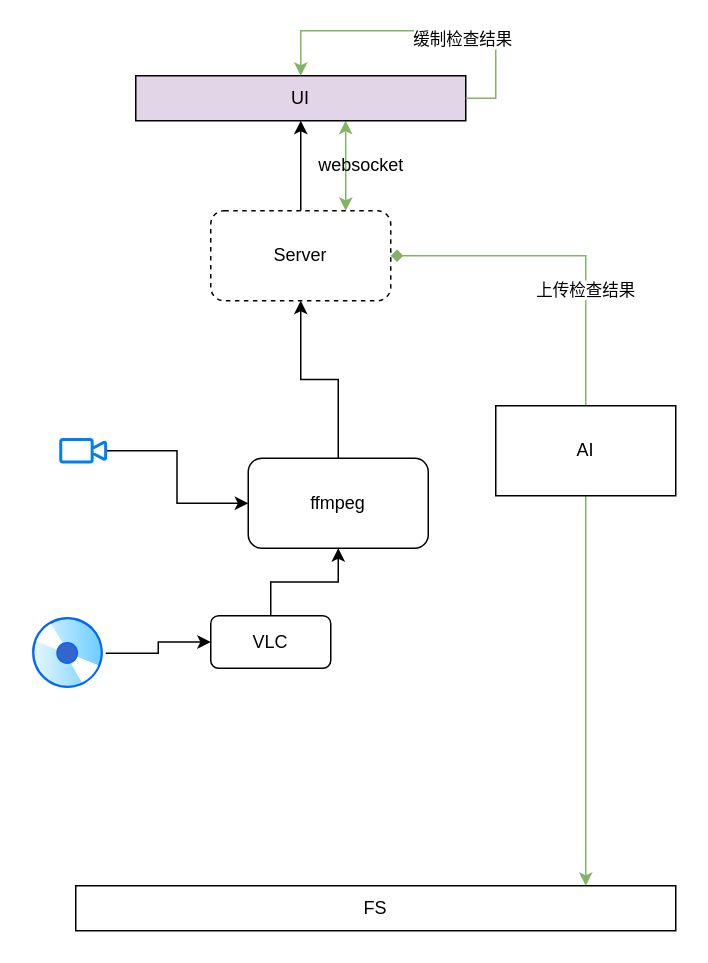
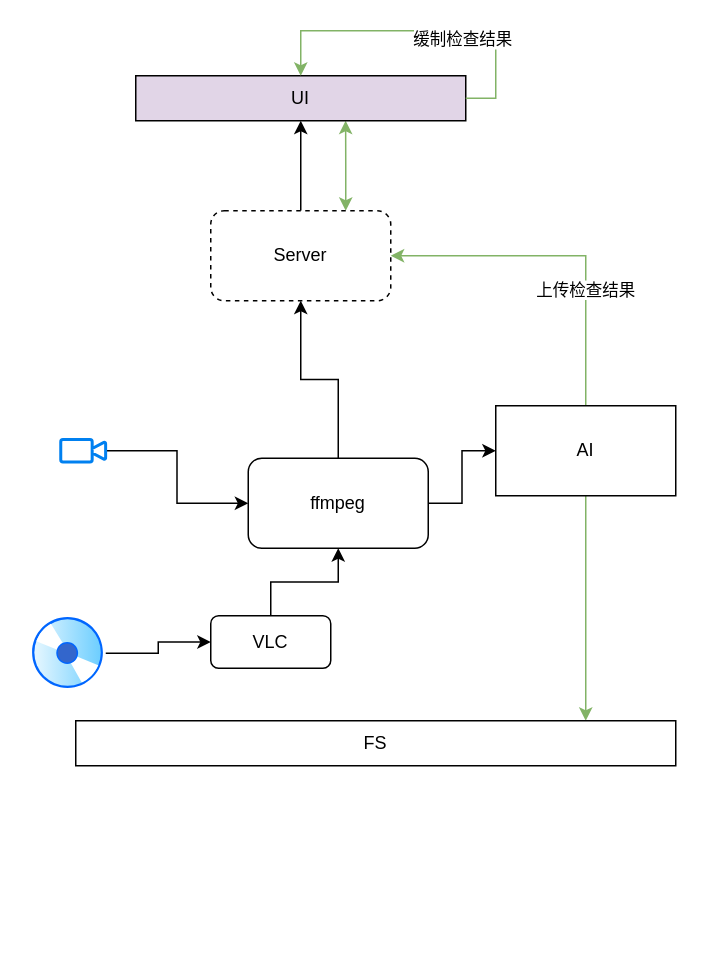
node "websocket": removed
edge "AI" -> "Server": arrowhead diamond -> classic
edge "ffmpeg" -> "AI": added
node "FS": moved (376, 908) -> (376, 743)
